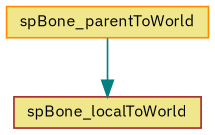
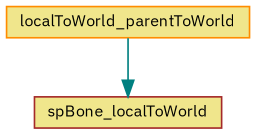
node "spBone_parentToWorld": label "spBone_parentToWorld" -> "localToWorld_parentToWorld"
